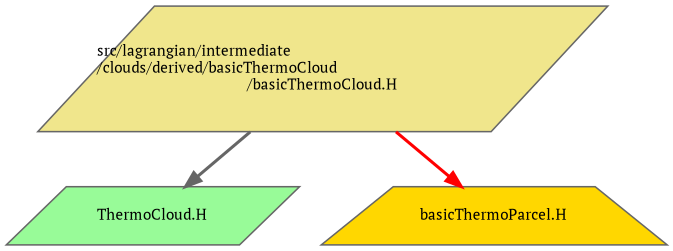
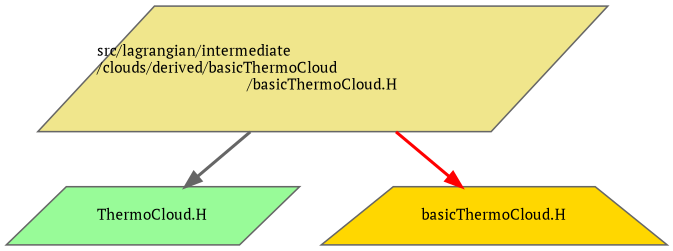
node "basicThermoParcel.H": label "basicThermoParcel.H" -> "basicThermoCloud.H"
